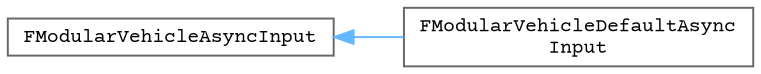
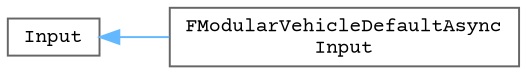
node "FModularVehicleAsyncInput": label "FModularVehicleAsyncInput" -> "Input"
